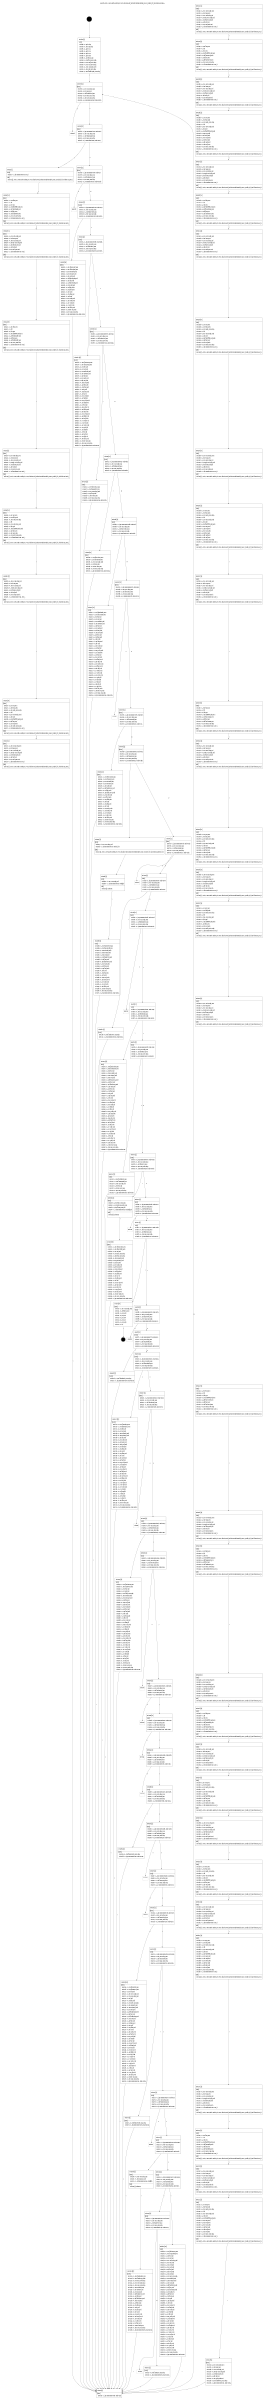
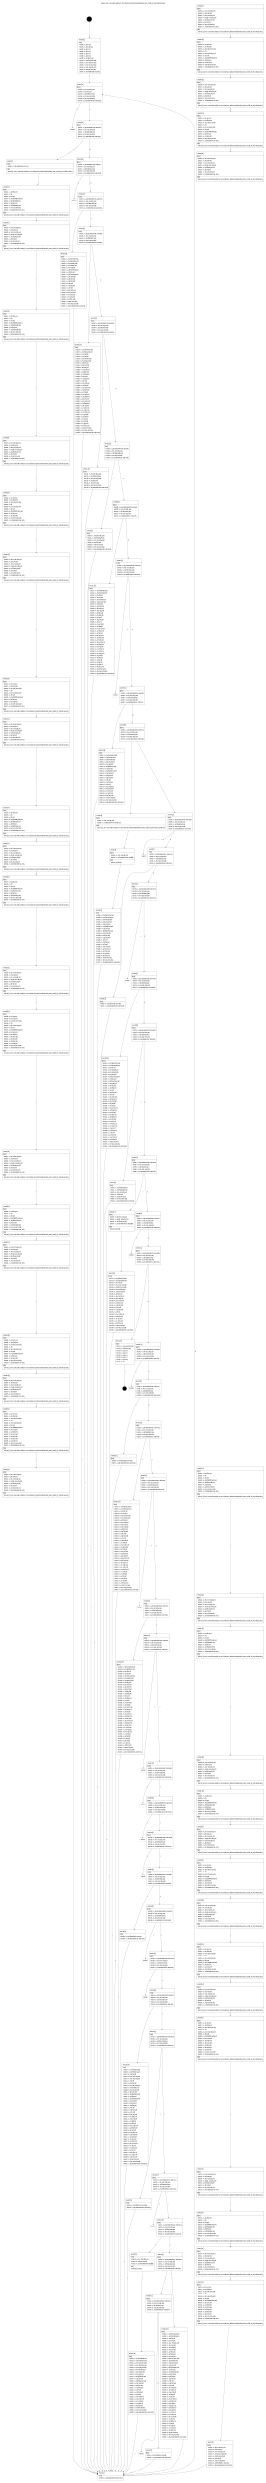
node "0x40293f [40]": removed
node "0x402744 [40]": added
